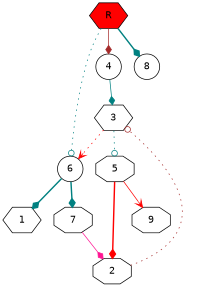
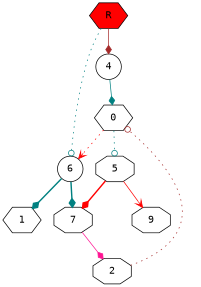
node "8": removed
node "3": label "3" -> "0"
edge "5" -> "2": now "5" -> "7"
